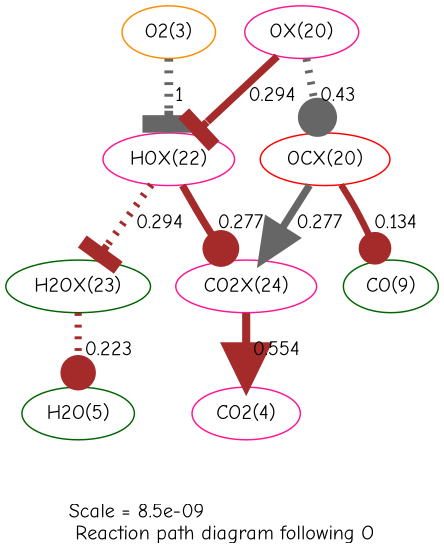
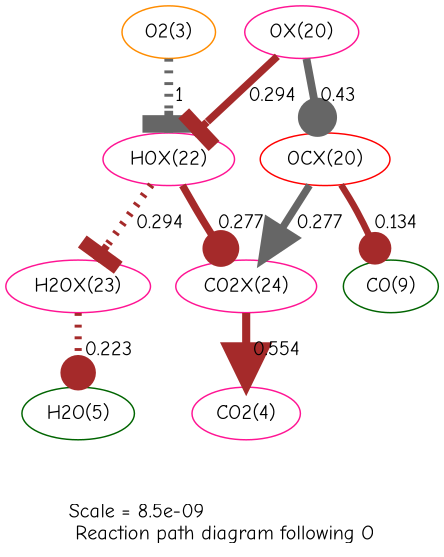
edge "OX(20)" -> "OCX(20)": style dotted -> bold
node "H2OX(23)": color darkgreen -> deeppink
